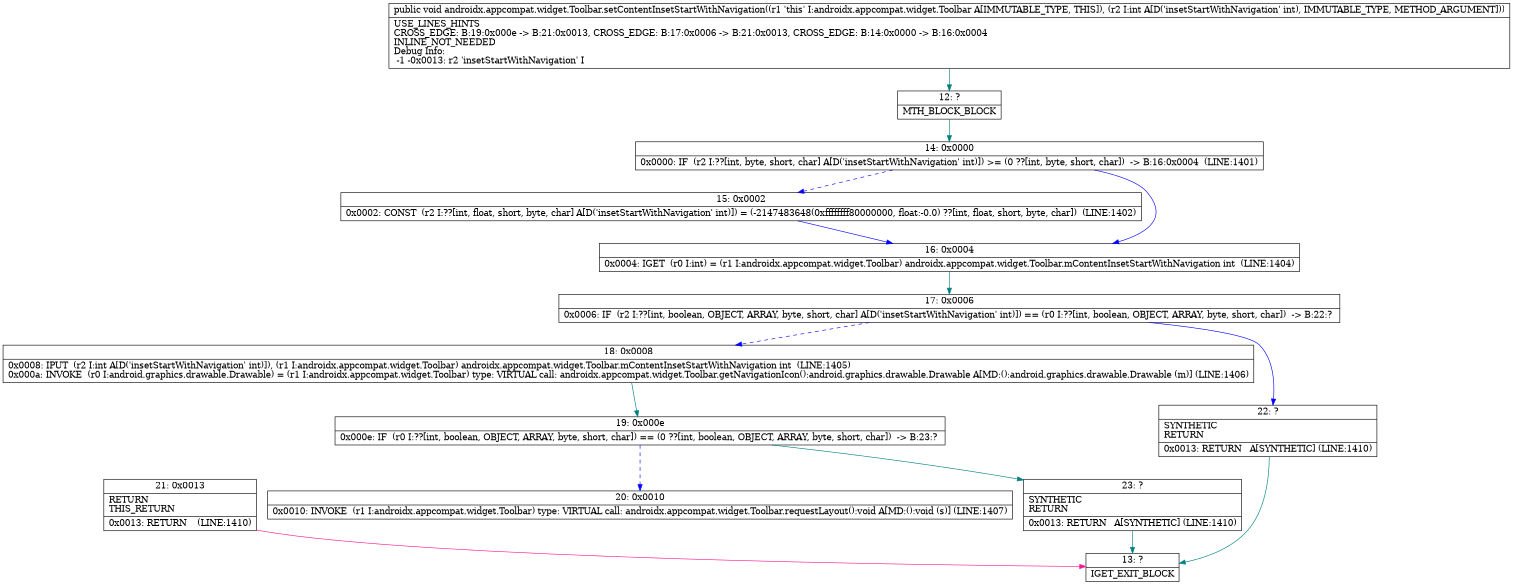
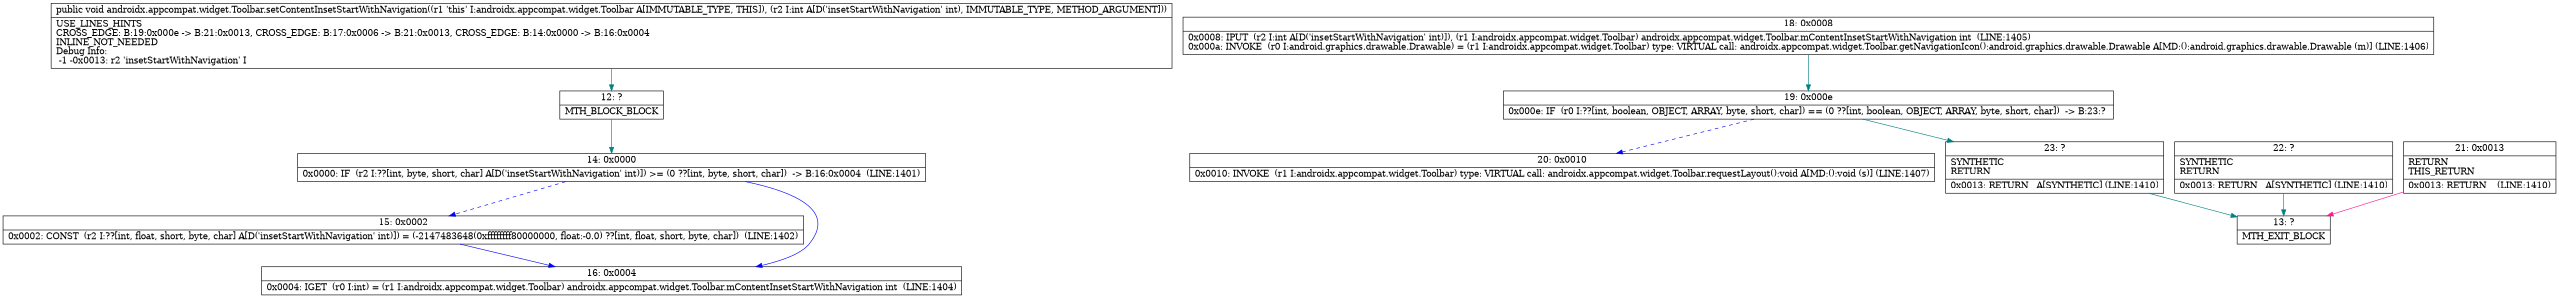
node "17: 0x0006": removed
node "13: ?": text "IGET_EXIT_BLOCK" -> "MTH_EXIT_BLOCK"
